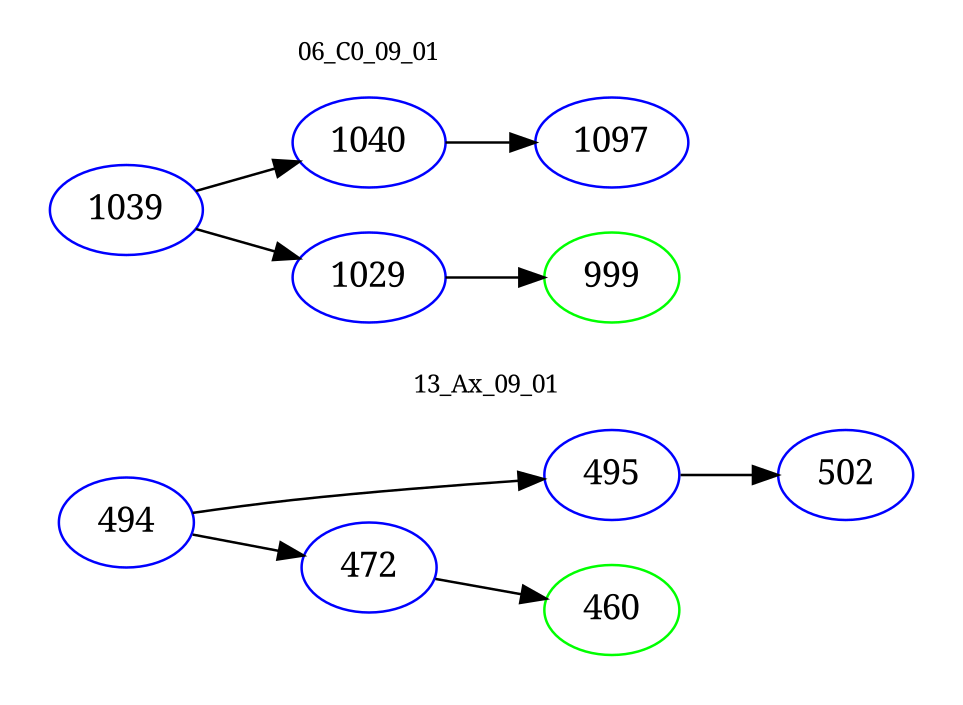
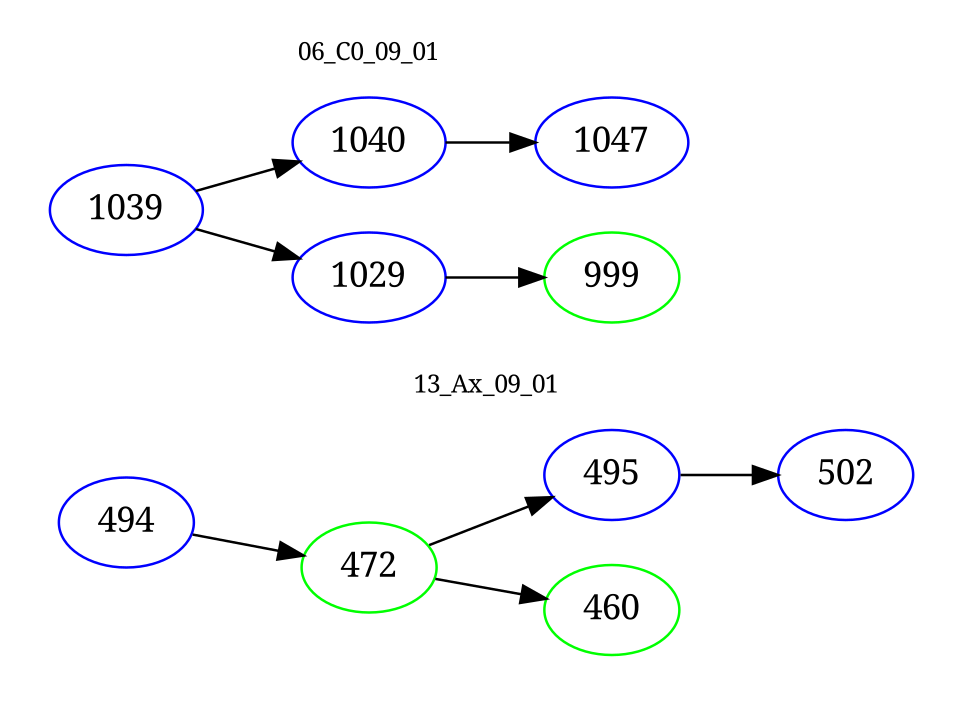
node "1097": label "1097" -> "1047"
edge "494" -> "495": now "472" -> "495"
node "472": color blue -> green
